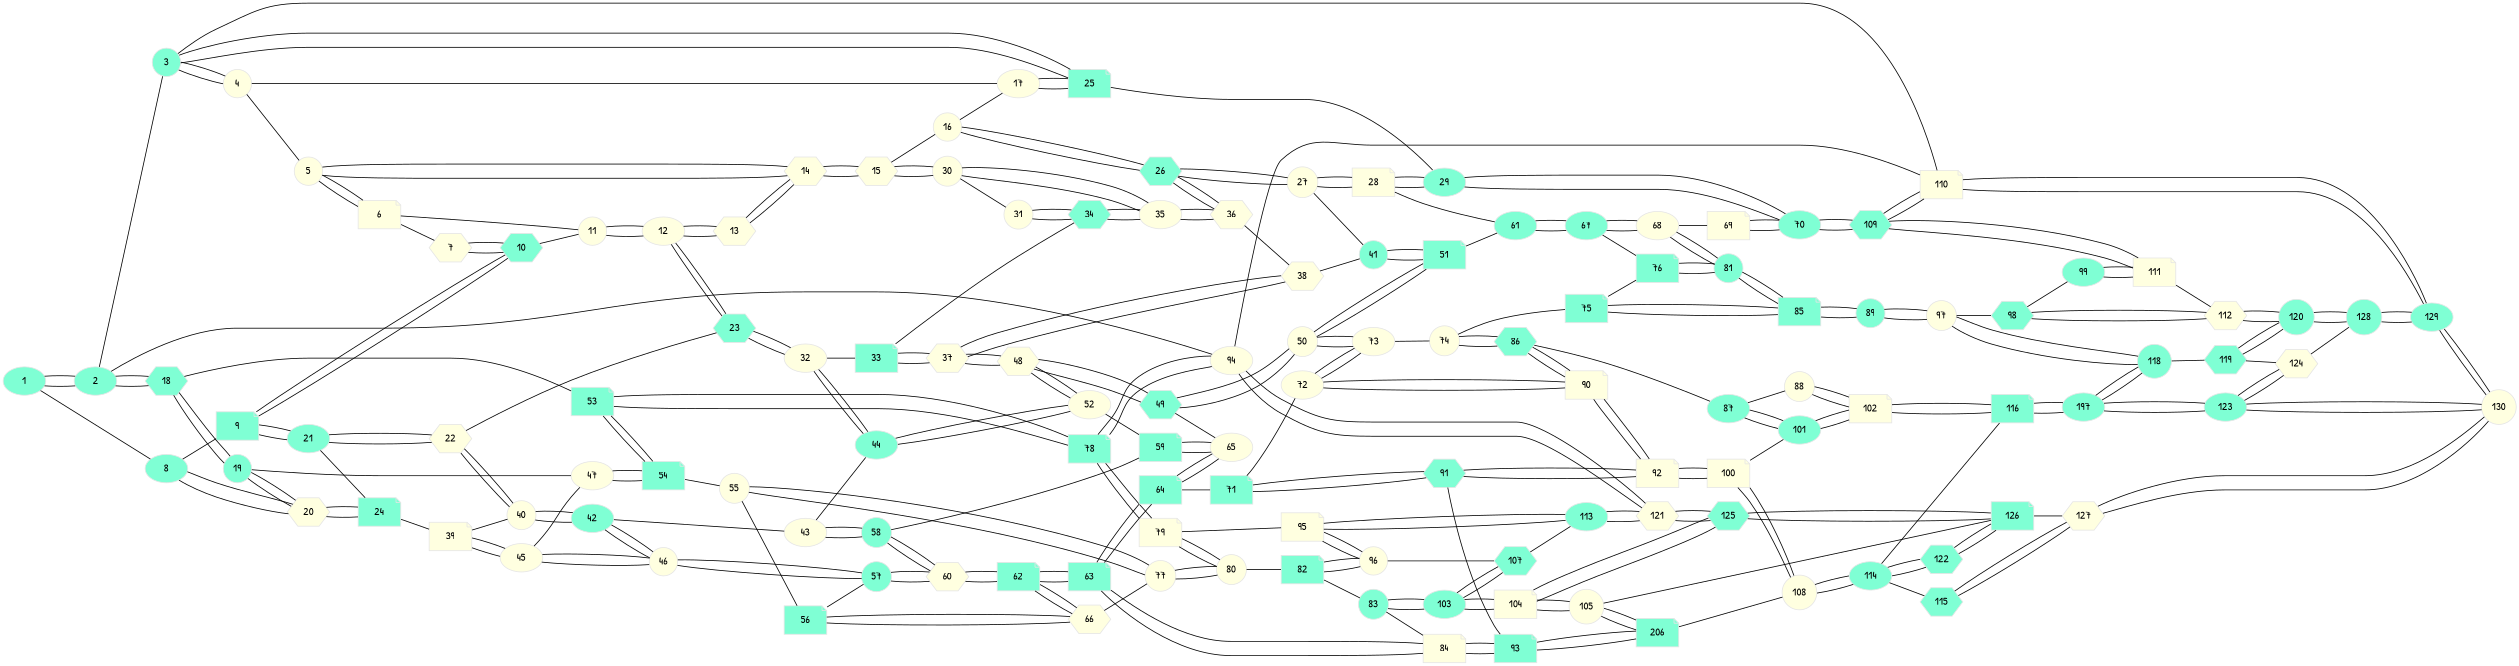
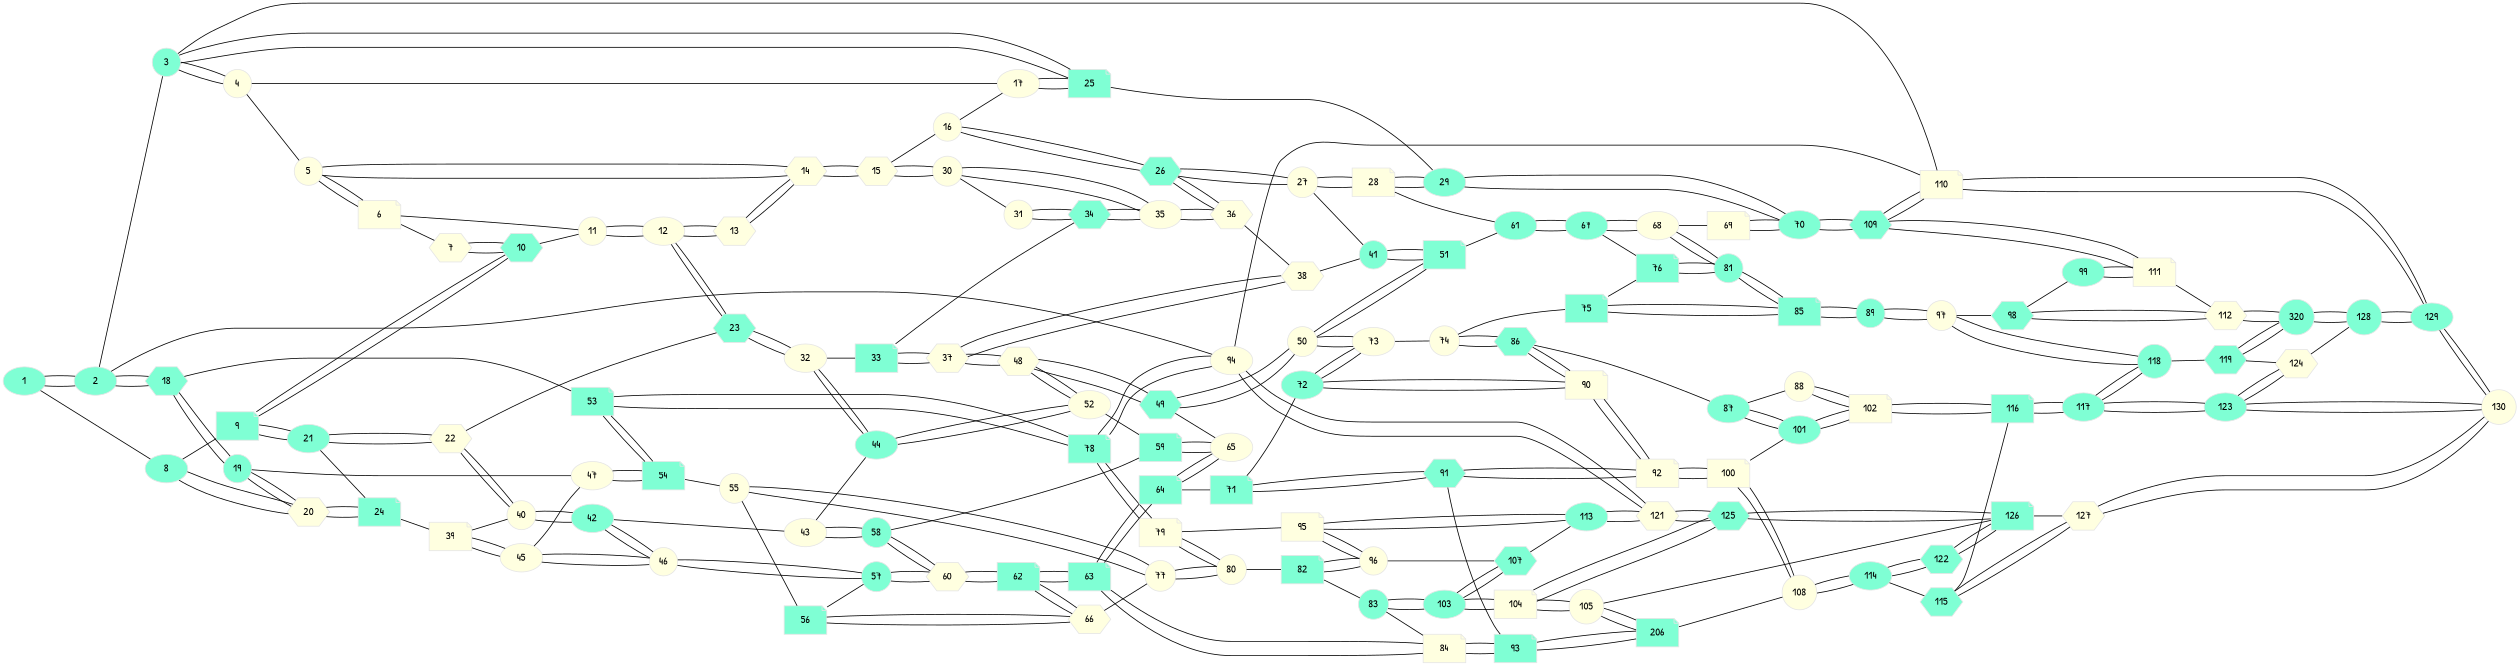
node "120": label "120" -> "320"
node "72": fillcolor lightyellow -> aquamarine
node "197": label "197" -> "117"
edge "116" -- "114": now "116" -- "115"
